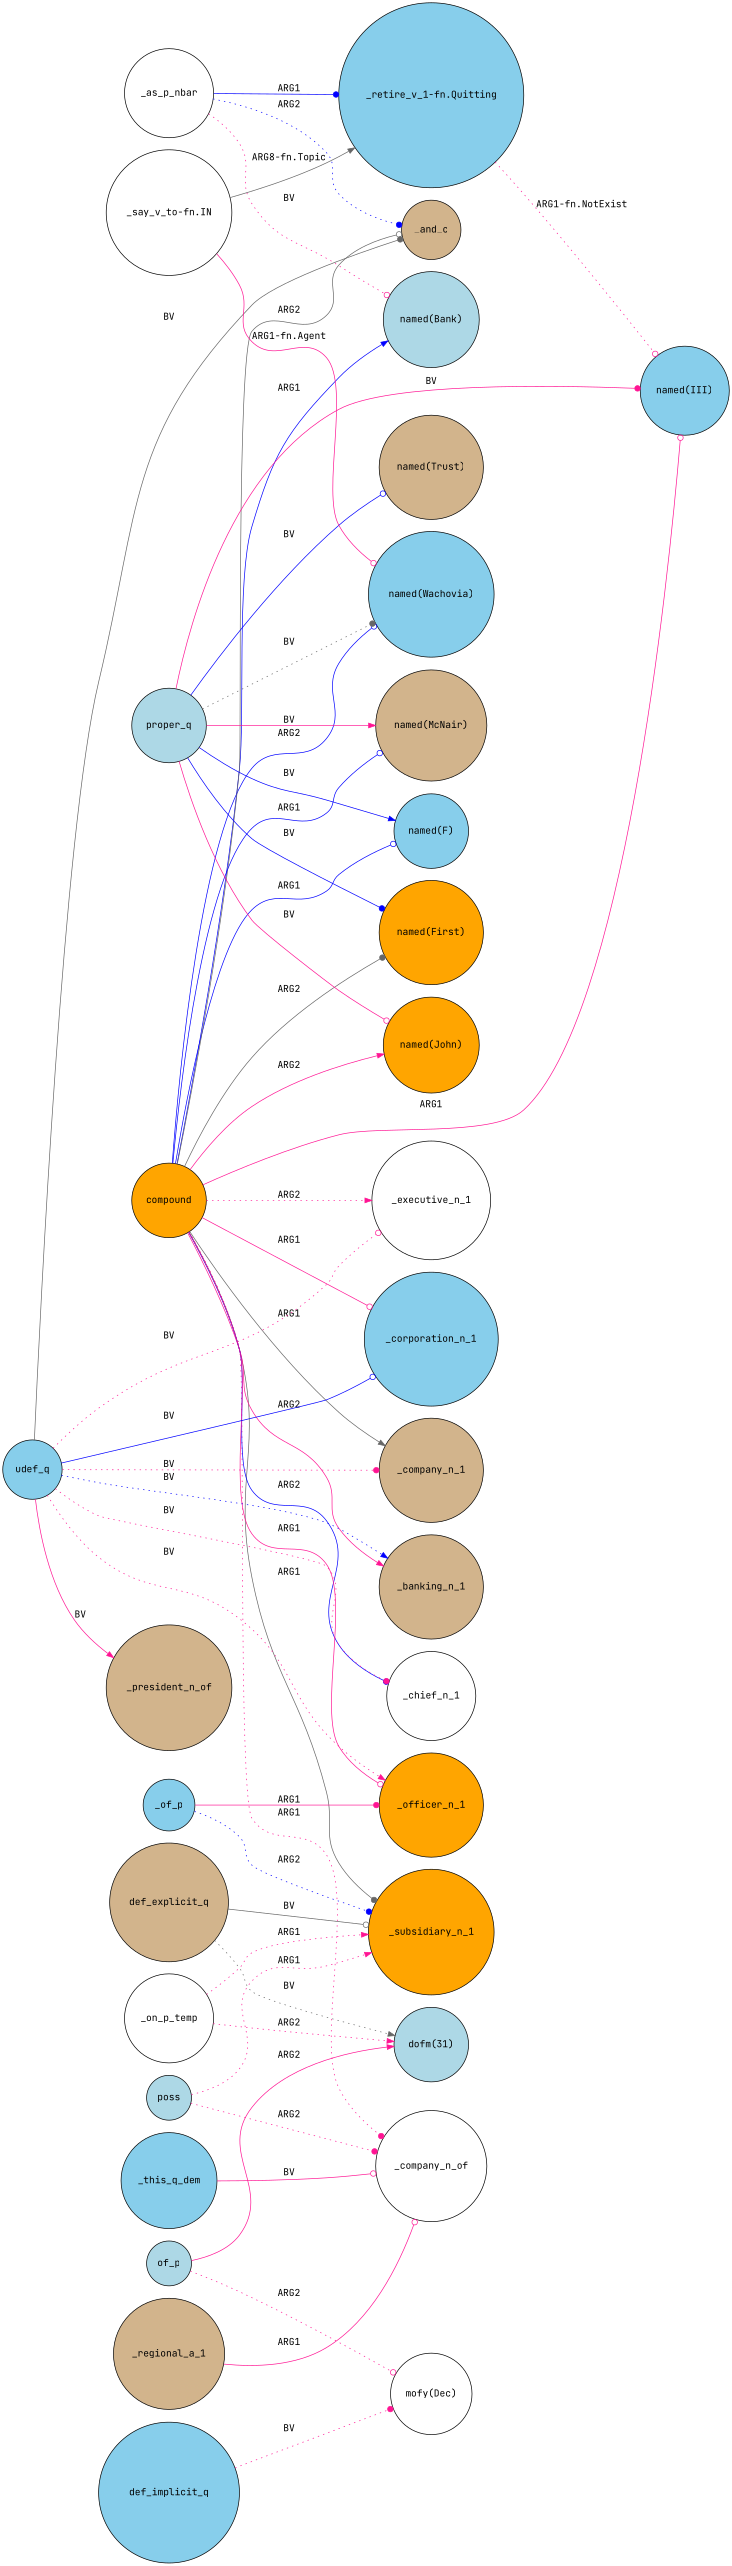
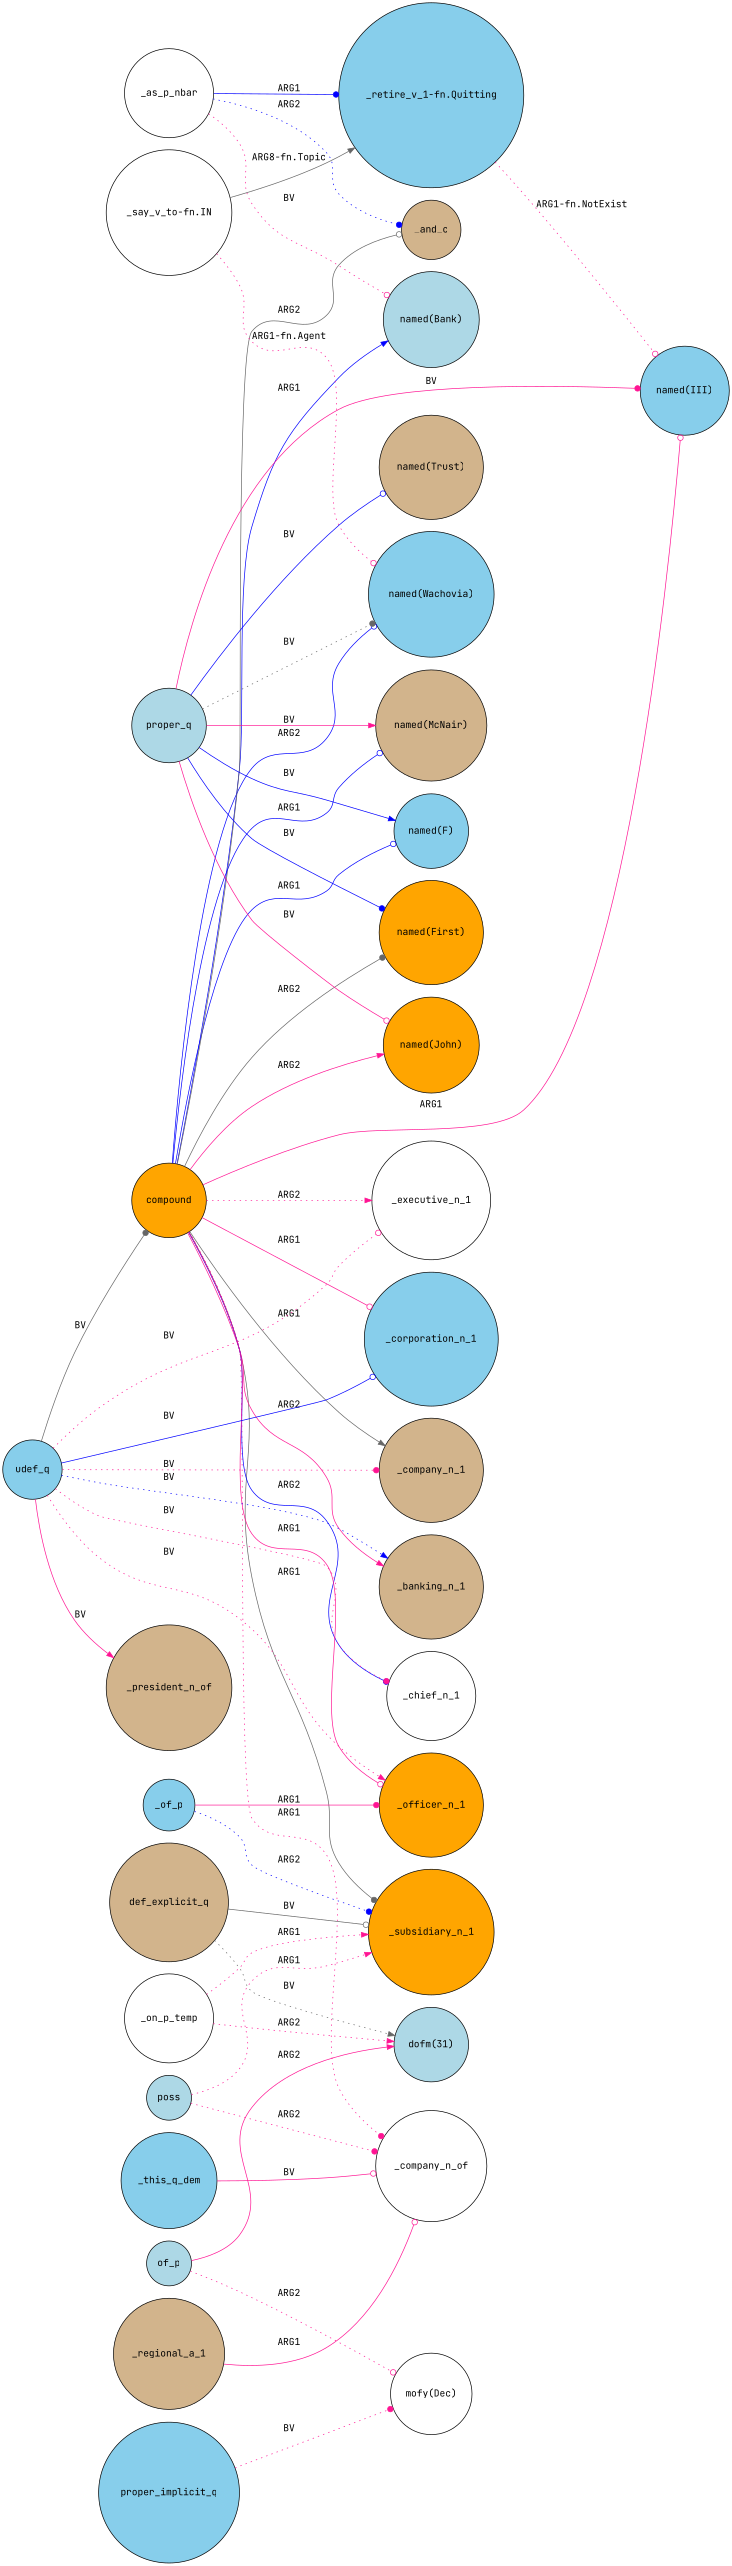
edge "_say_v_to-fn.IN" -> "named(Wachovia)": style solid -> dotted
edge "udef_q" -> "_and_c": now "udef_q" -> "compound"
node "def_implicit_q": label "def_implicit_q" -> "proper_implicit_q"
